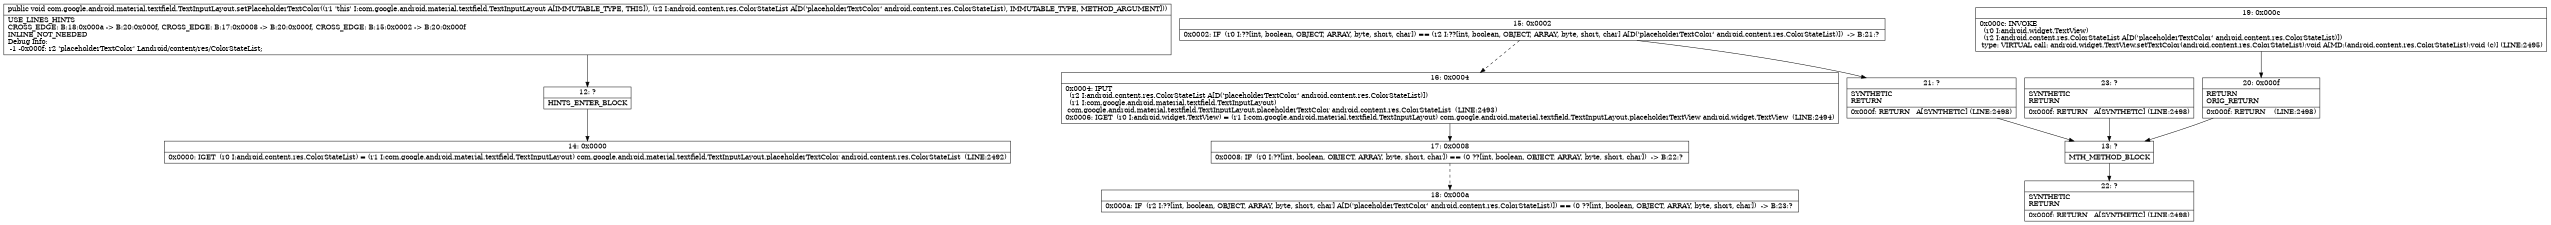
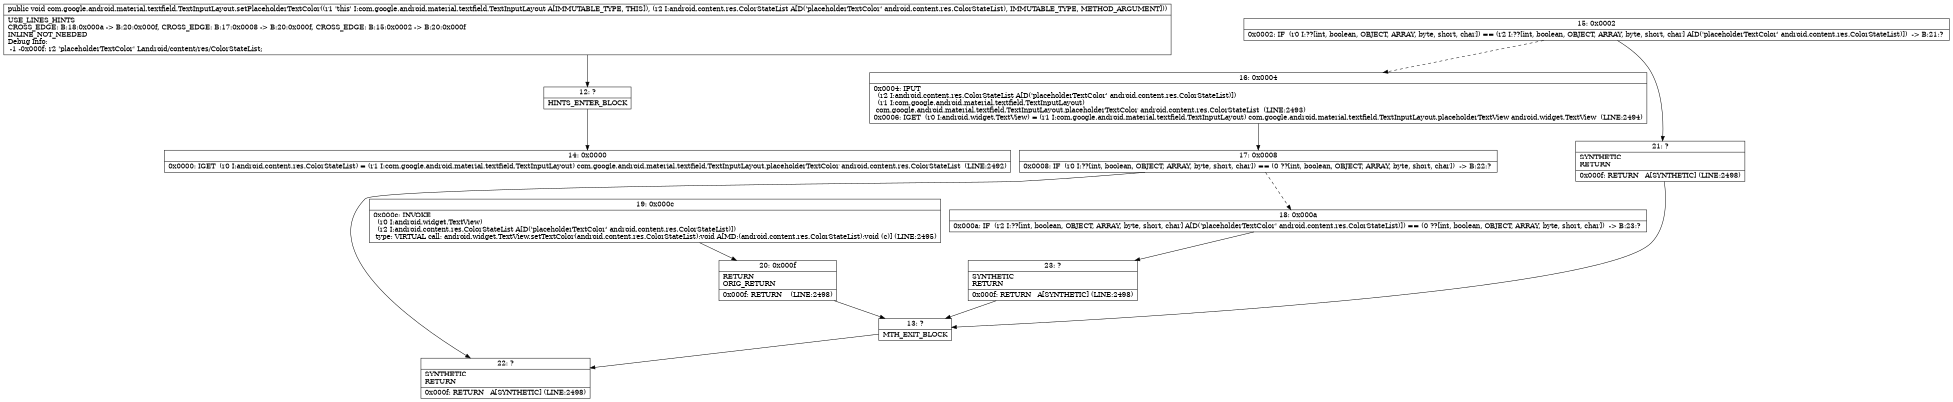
node "13: ?": text "MTH_METHOD_BLOCK" -> "MTH_EXIT_BLOCK"
edge "17: 0x0008" -> "22: ?": added
edge "18: 0x000a" -> "23: ?": added
